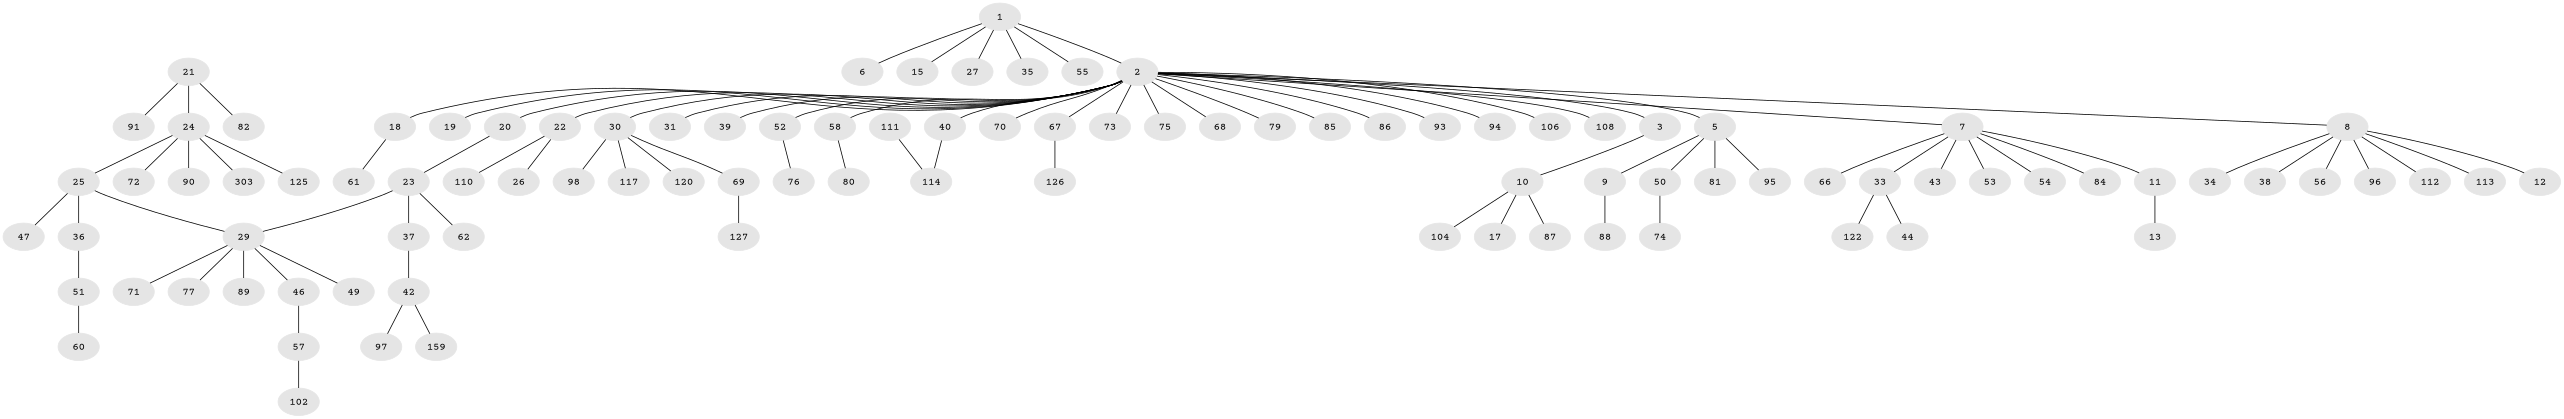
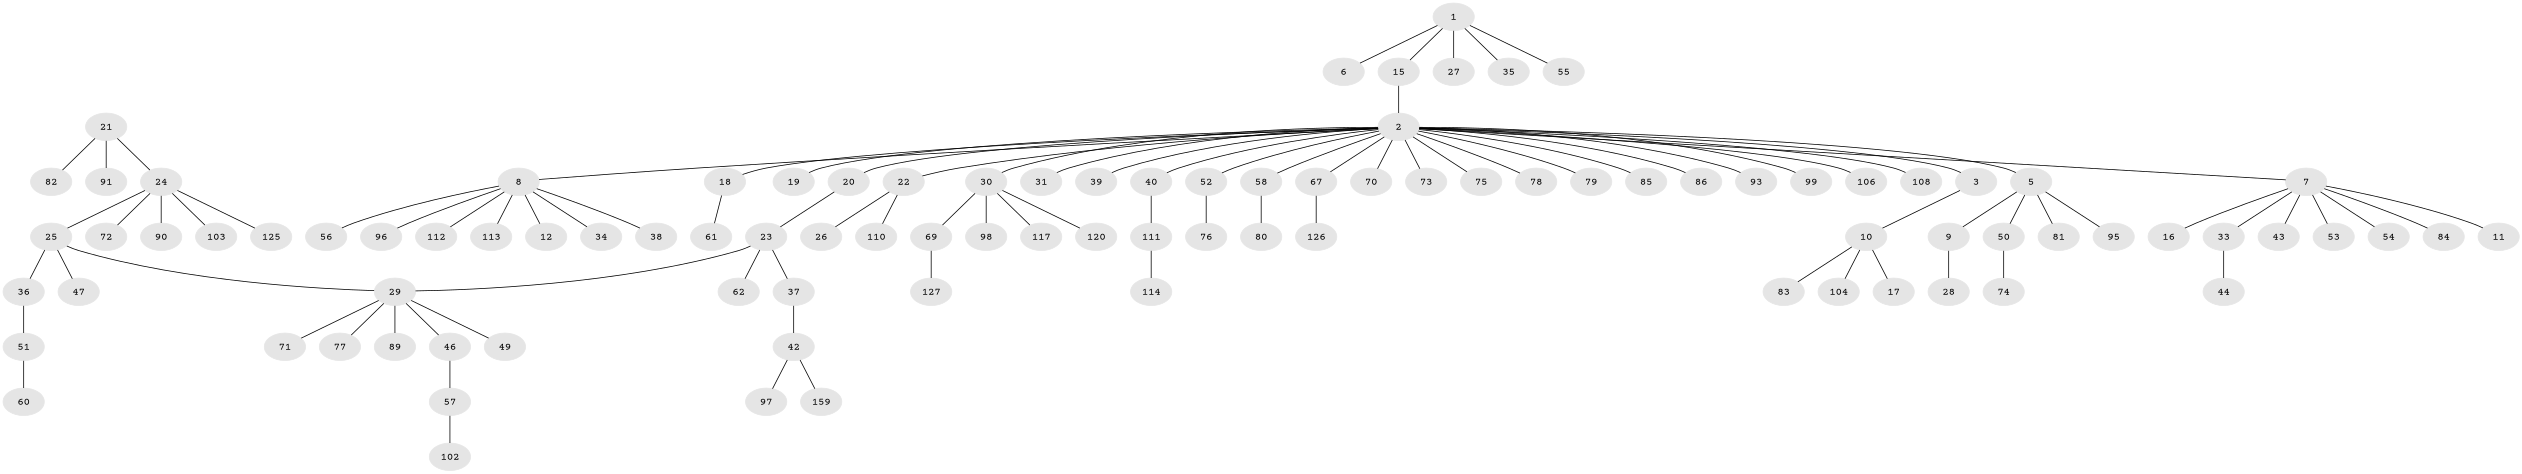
edge "1" -- "2": now "15" -- "2"
node "68": label "68" -> "78"
node "94": label "94" -> "99"
edge "40" -- "114": now "40" -- "111"
node "303": label "303" -> "103"
node "66": label "66" -> "16"
node "87": label "87" -> "83"
node "88": label "88" -> "28"
node "122": removed
node "13": removed
